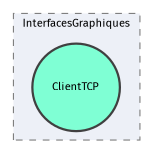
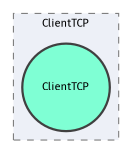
cluster "InterfacesGraphiques": label "InterfacesGraphiques" -> "ClientTCP"
